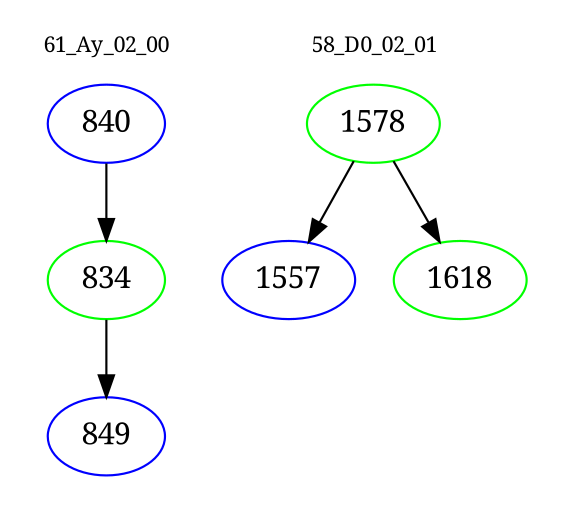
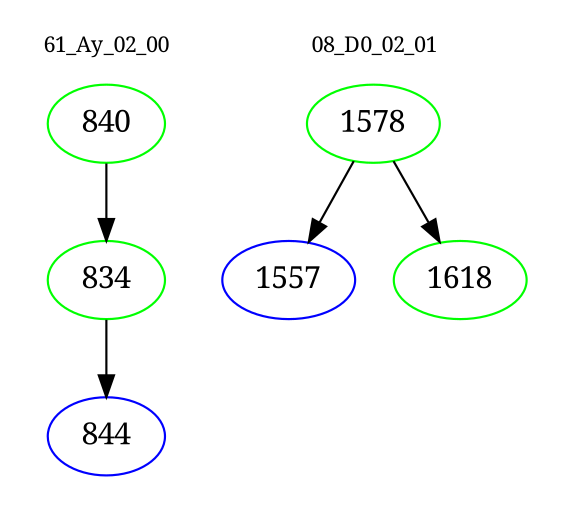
cluster "58_D0_02_01": label "58_D0_02_01" -> "08_D0_02_01"
node "840": color blue -> green
node "849": label "849" -> "844"
